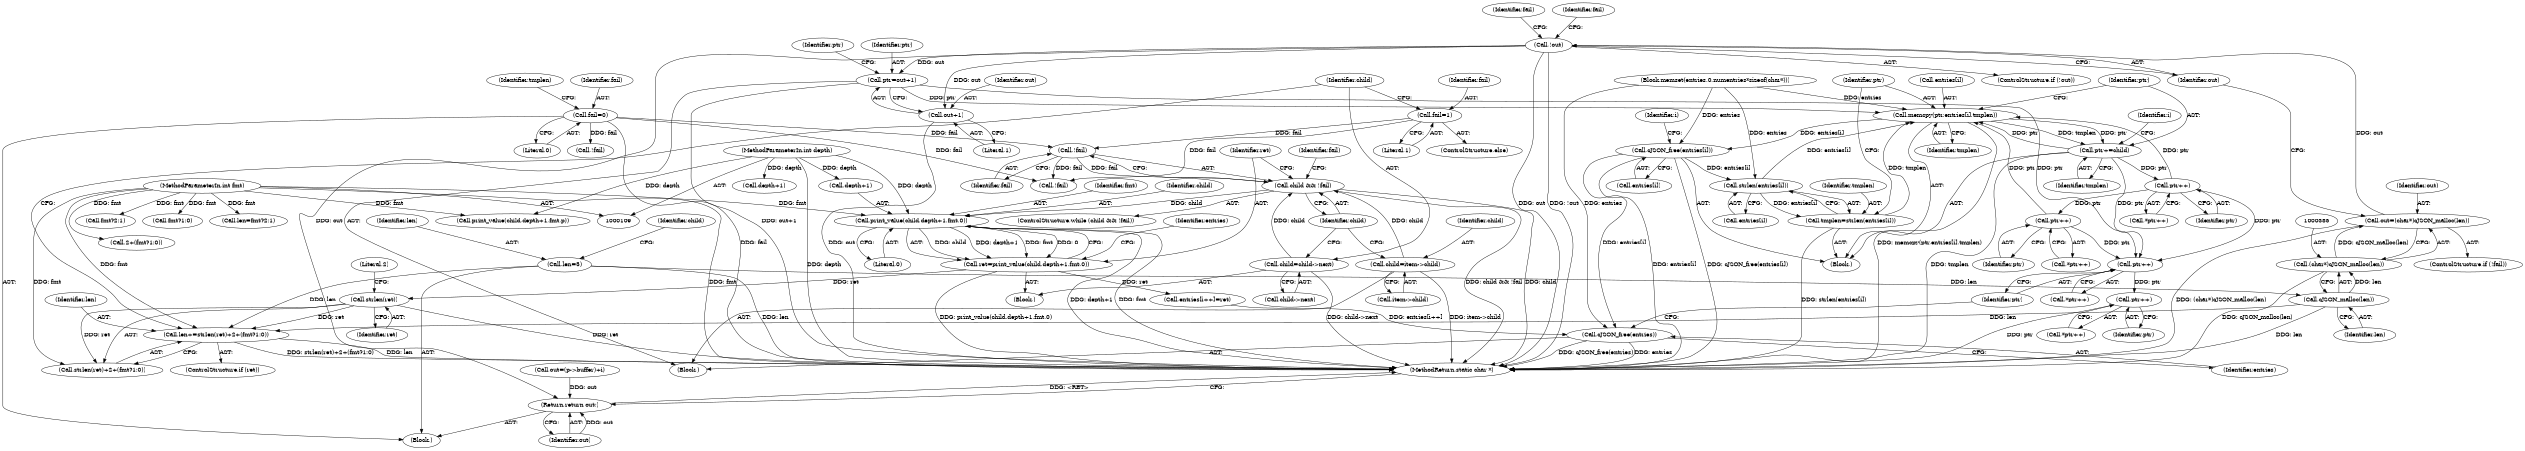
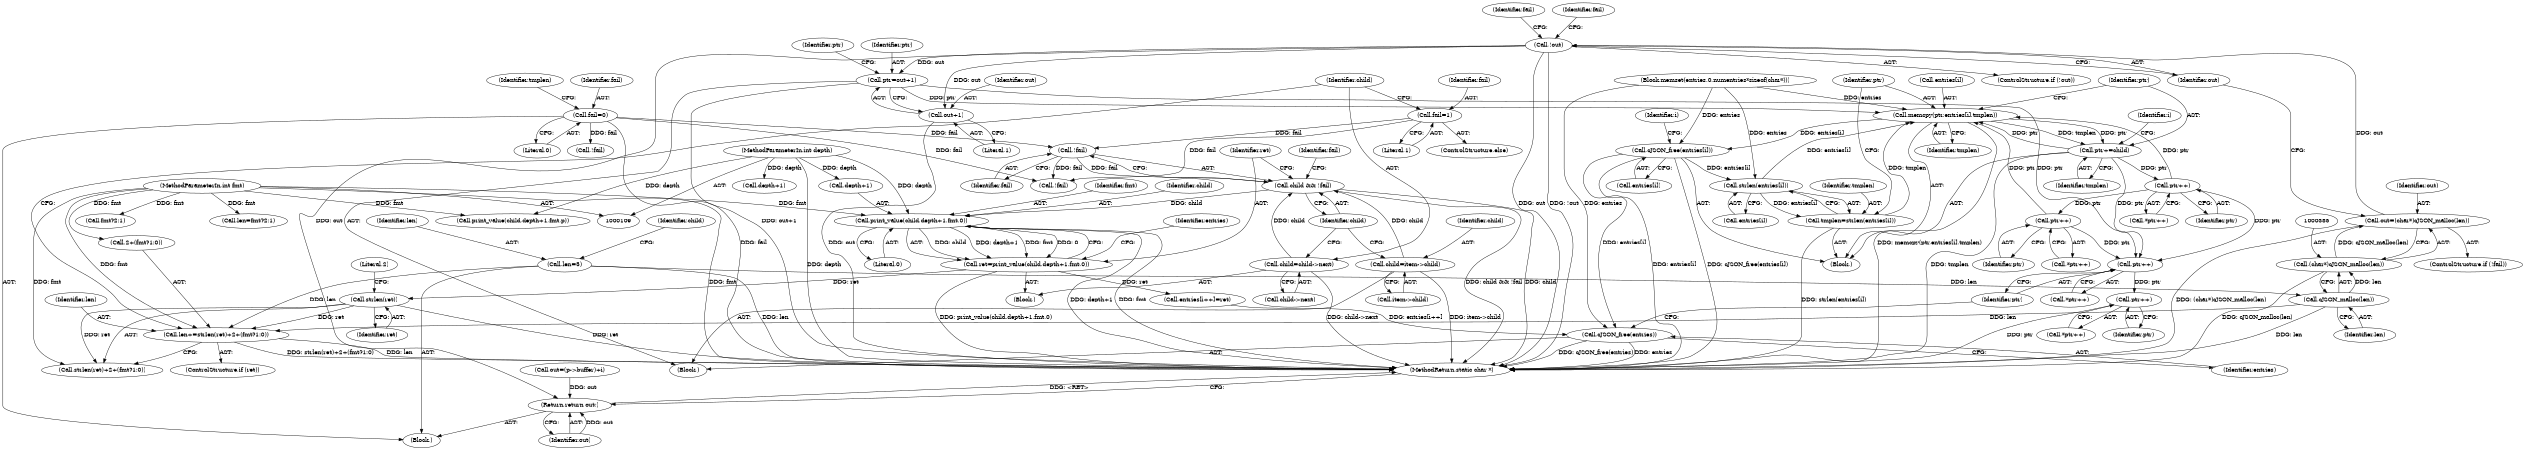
node "(Call,fmt?1:0)": removed
node "(ControlStructure,while (child && !fail))": removed
edge "(Call,strlen(ret)+2+(fmt?1:0))" -> "(Call,len+=strlen(ret)+2+(fmt?1:0))": now "(Call,2+(fmt?1:0))" -> "(Call,len+=strlen(ret)+2+(fmt?1:0))"
